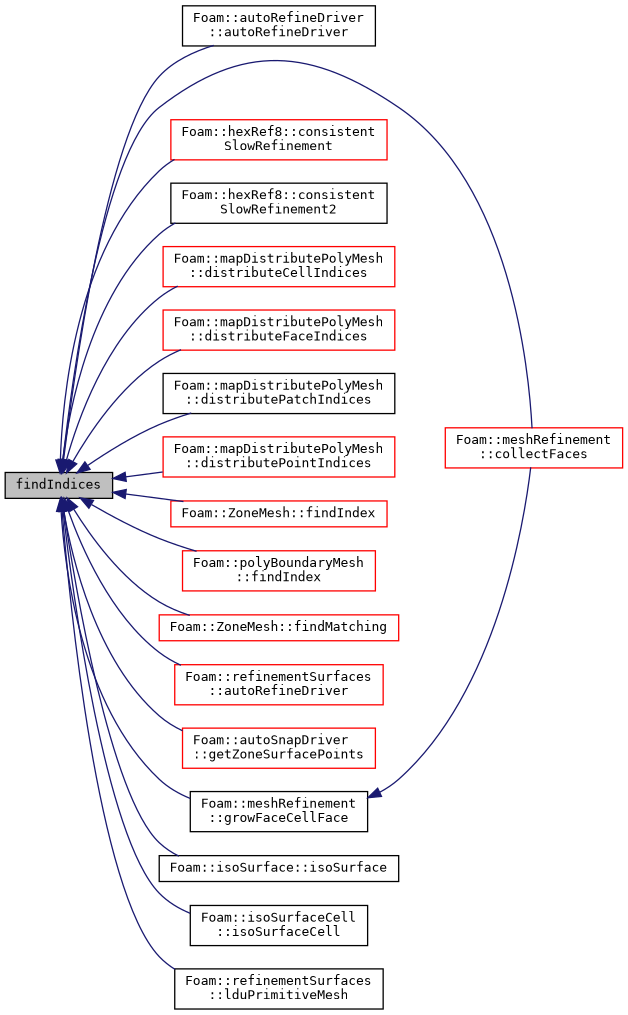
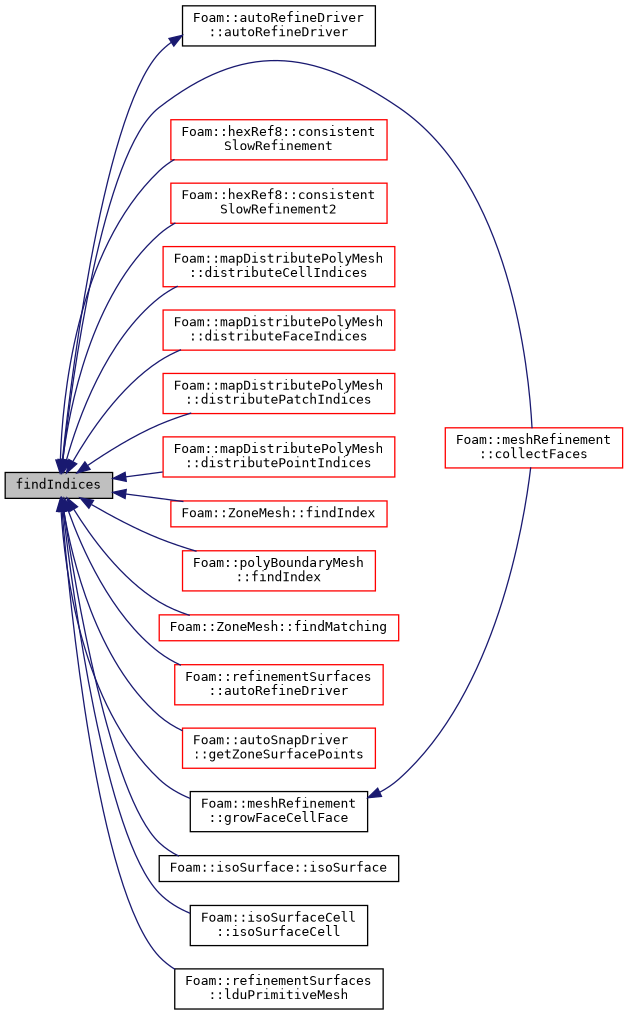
edge "Foam::autoRefineDriver ::autoRefineDriver" -> "findIndices": reversed
node "Foam::hexRef8::consistent SlowRefinement2": color black -> red
node "Foam::mapDistributePolyMesh ::distributePatchIndices": color black -> red
